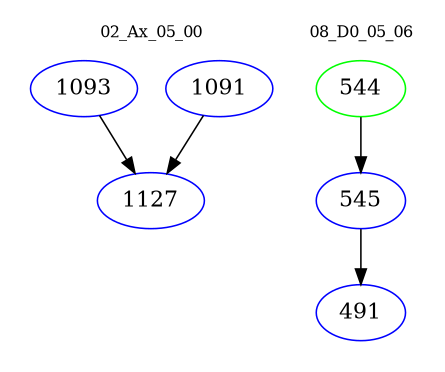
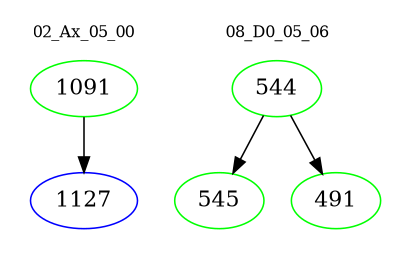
node "1093": removed
node "1091": color blue -> green
node "545": color blue -> green
edge "545" -> "491": now "544" -> "491"
node "491": color blue -> green
